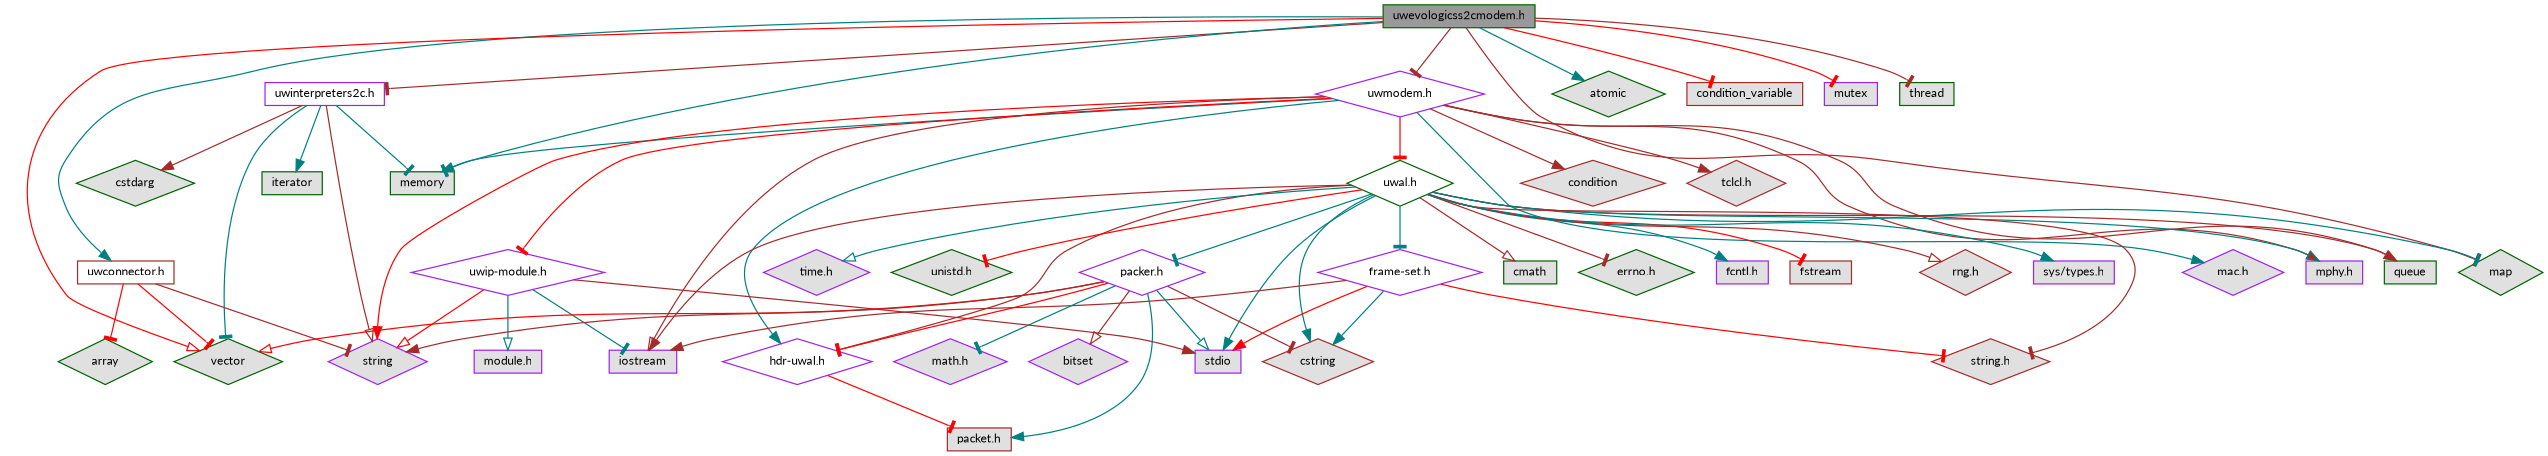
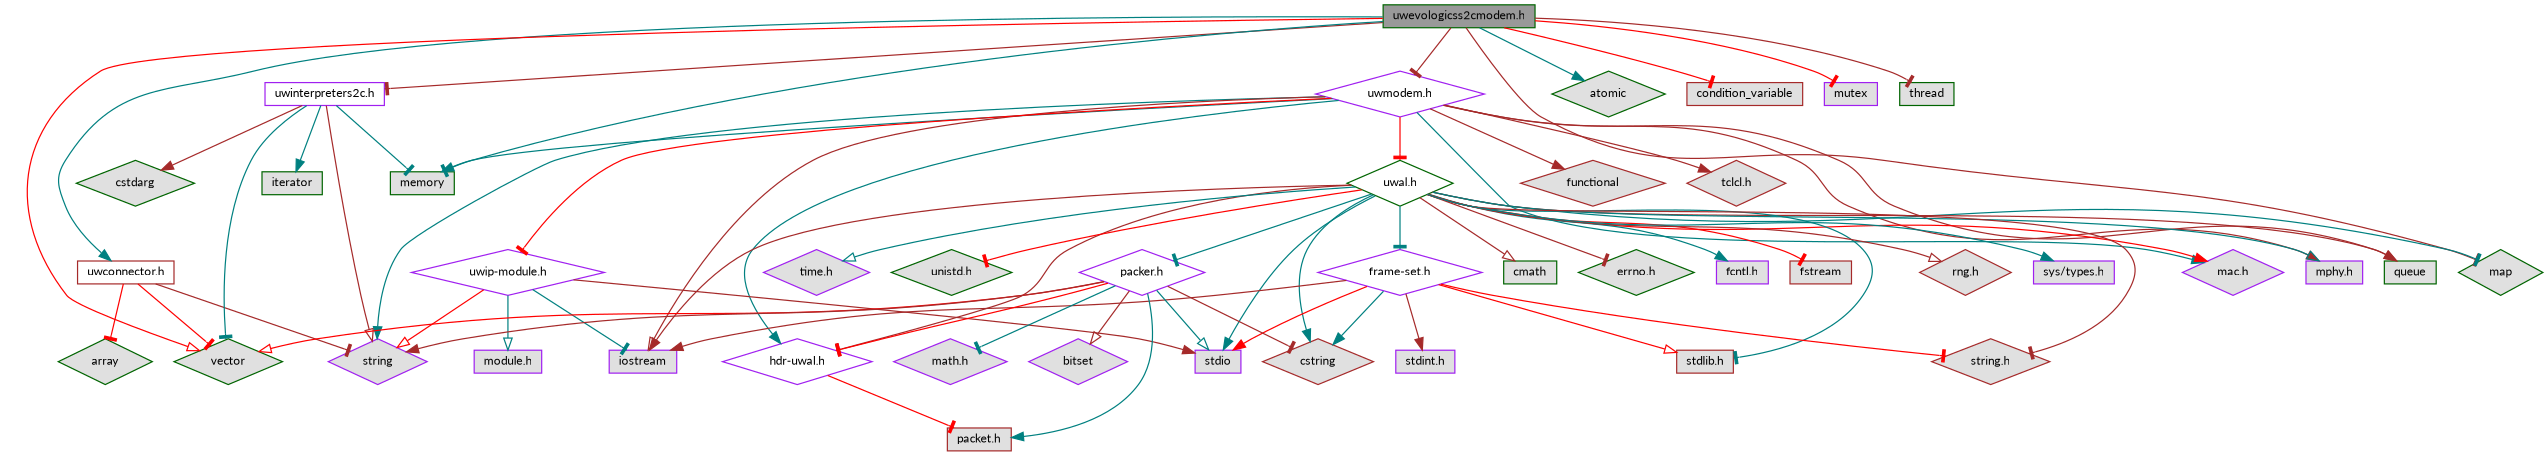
edge "uwmodem.h" -> "string": color red -> teal
node "condition": label "condition" -> "functional"
edge "uwal.h" -> "mac.h": added
node "stdint.h": added
node "stdlib.h": added
